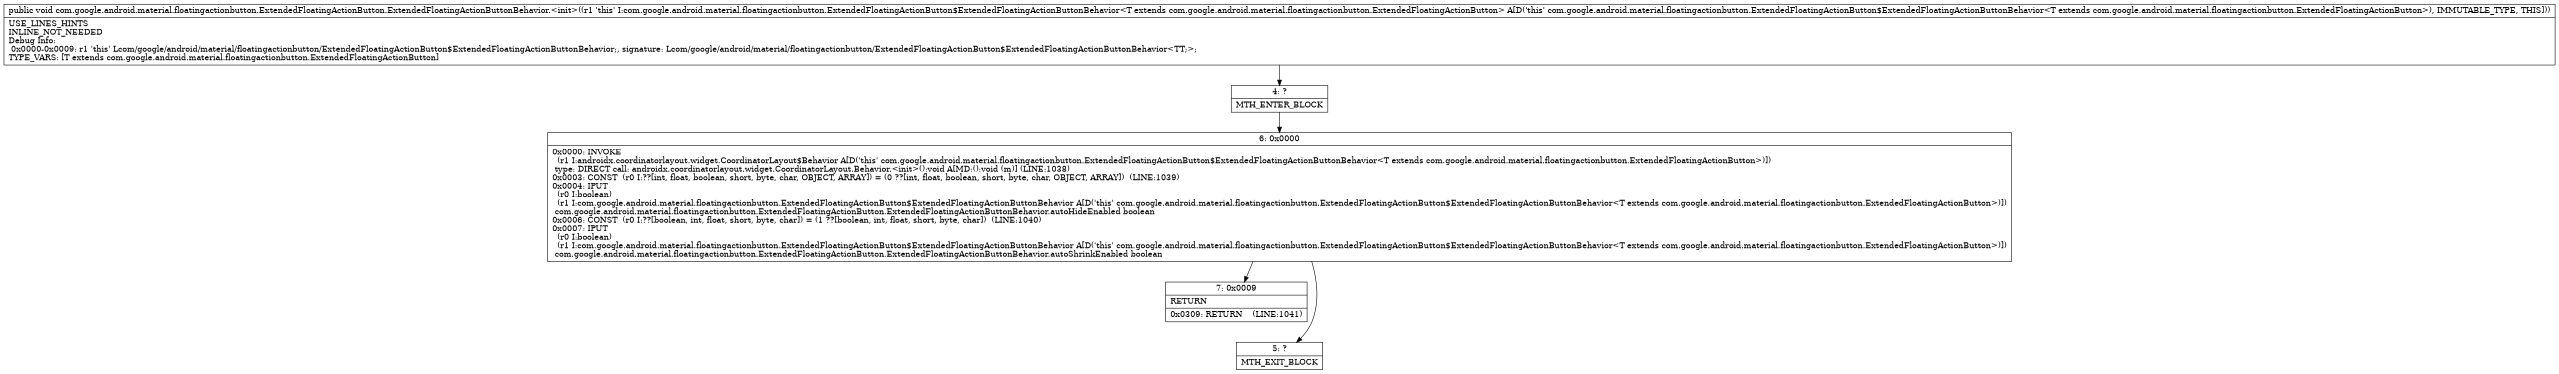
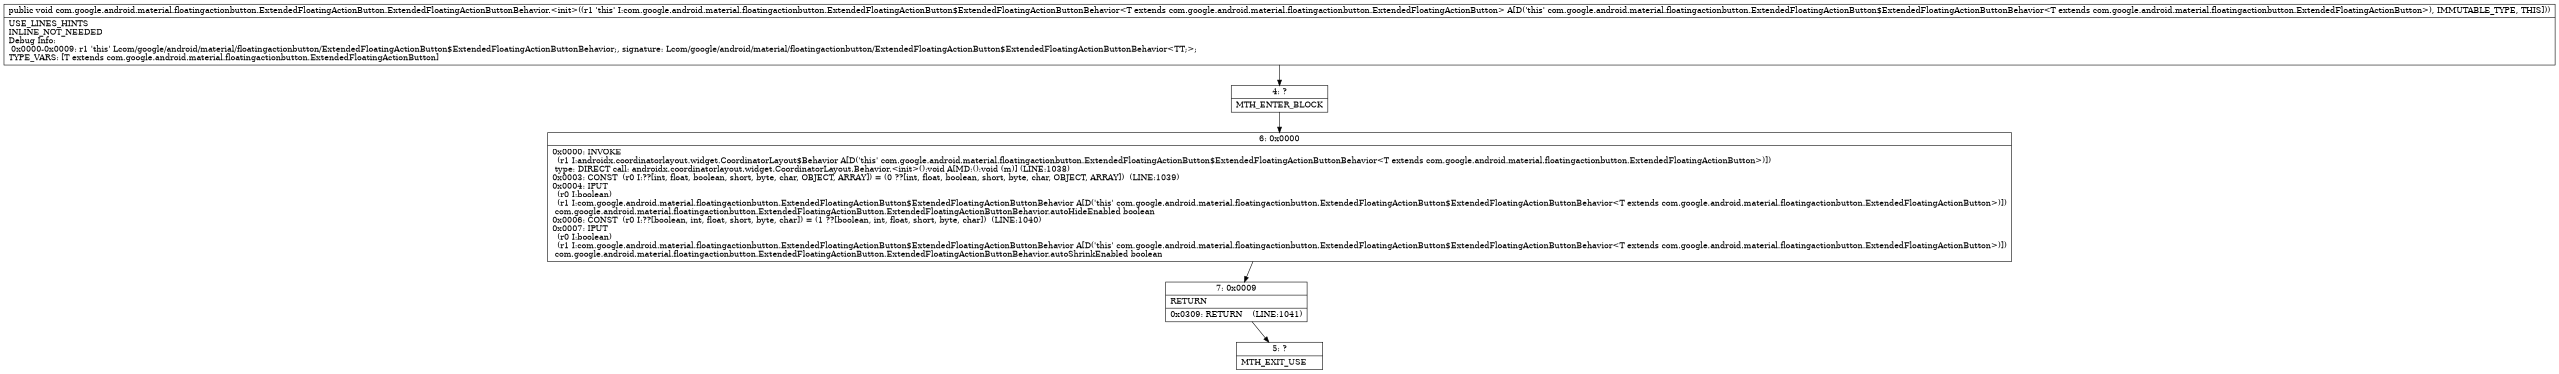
edge "6: 0x0000" -> "5: ?": now "7: 0x0009" -> "5: ?"
node "5: ?": text "MTH_EXIT_BLOCK" -> "MTH_EXIT_USE"
